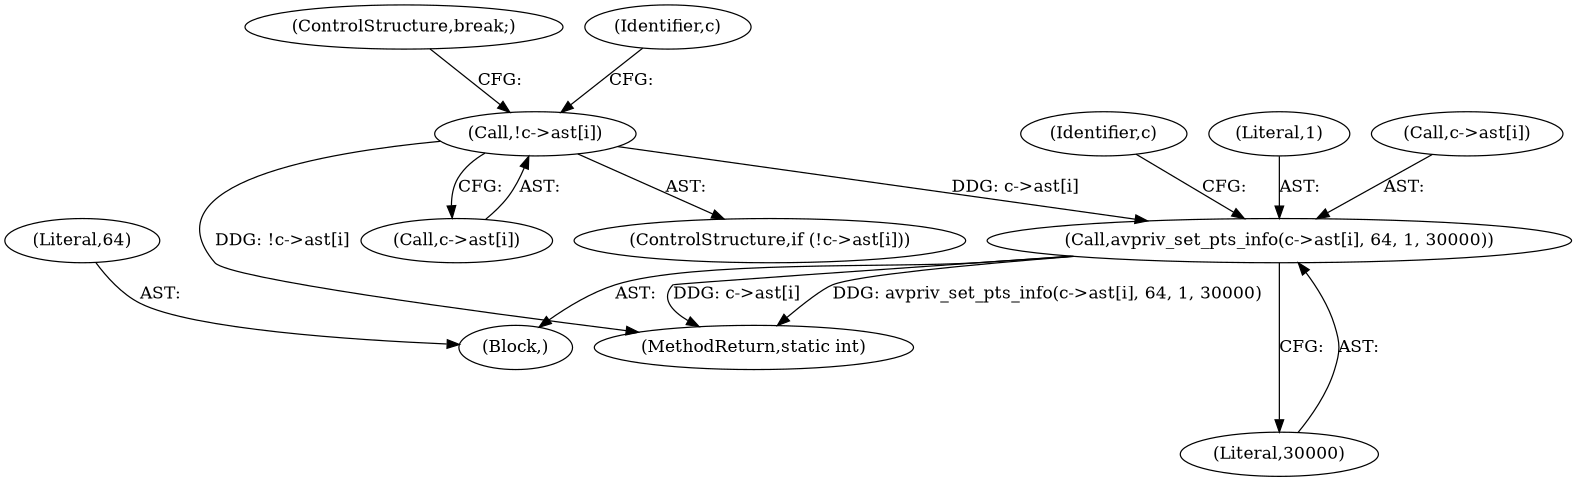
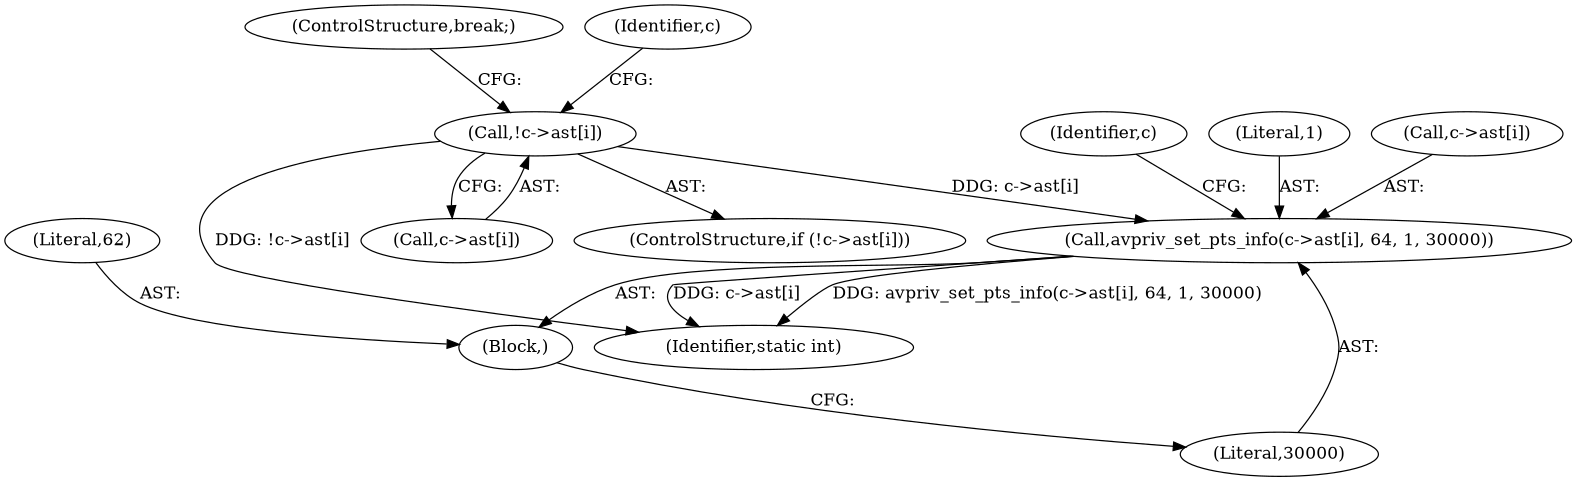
node "(Literal,64)": label "(Literal,64)" -> "(Literal,62)"
edge "(Call,avpriv_set_pts_info(c->ast[i], 64, 1, 30000))" -> "(Literal,30000)": now "(Block,)" -> "(Literal,30000)"
node "(MethodReturn,static int)": label "(MethodReturn,static int)" -> "(Identifier,static int)"
